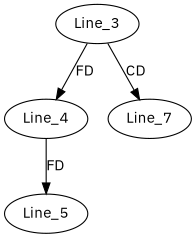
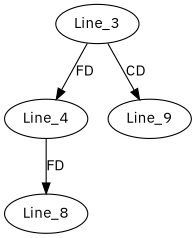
node "Line_7": label "Line_7" -> "Line_9"
node "Line_5": label "Line_5" -> "Line_8"
